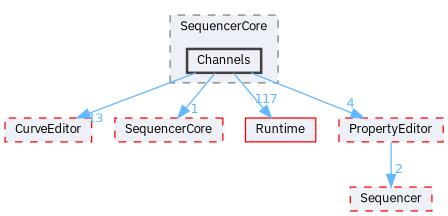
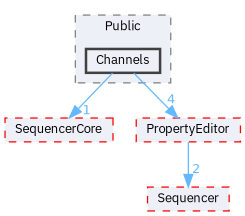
cluster "SequencerCore": label "SequencerCore" -> "Public"
node "CurveEditor": removed
node "Runtime": removed
